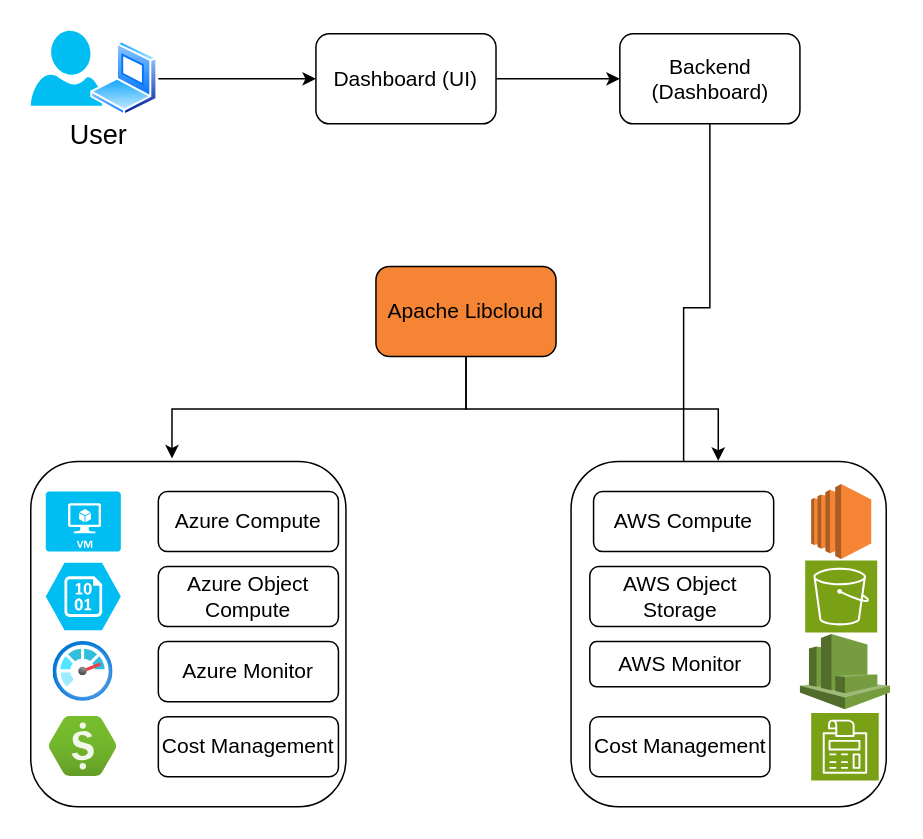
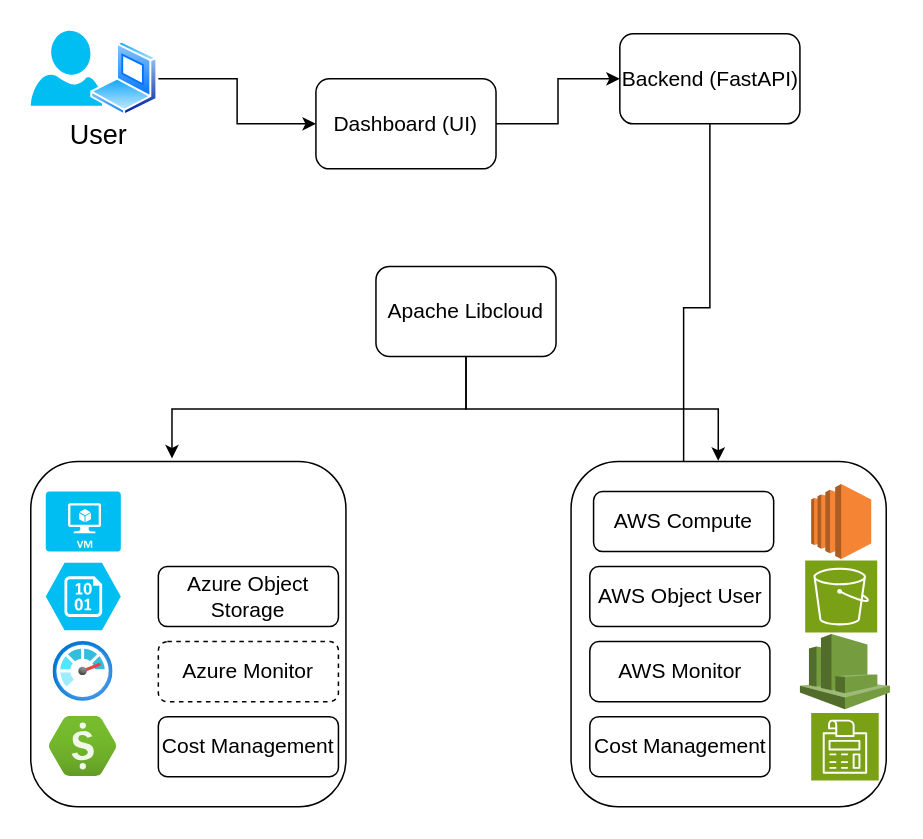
node "Dashboard (UI)": moved (406, 79) -> (406, 124)
node "Backend (Dashboard)": label "Backend (Dashboard)" -> "Backend (FastAPI)"
node "Apache Libcloud": fillcolor #f58534 -> #ffffff
node "Azure Compute": removed
node "Azure Object Compute": label "Azure Object Compute" -> "Azure Object Storage"
node "AWS Object Storage": label "AWS Object Storage" -> "AWS Object User"
node "AWS Monitor": size 180x45 -> 180x60
node "Azure Monitor": style solid -> dashed
